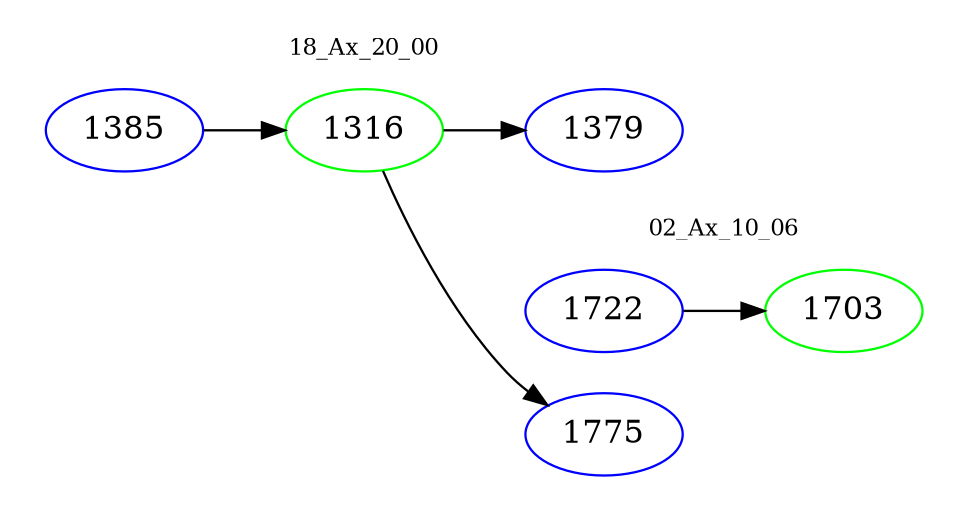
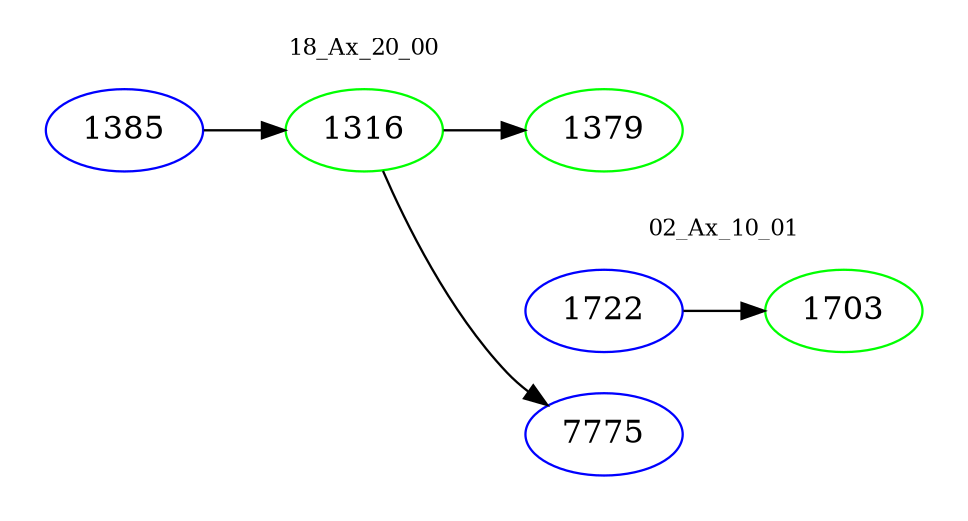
node "1379": color blue -> green
cluster "02_Ax_10_06": label "02_Ax_10_06" -> "02_Ax_10_01"
node "1775": label "1775" -> "7775"
